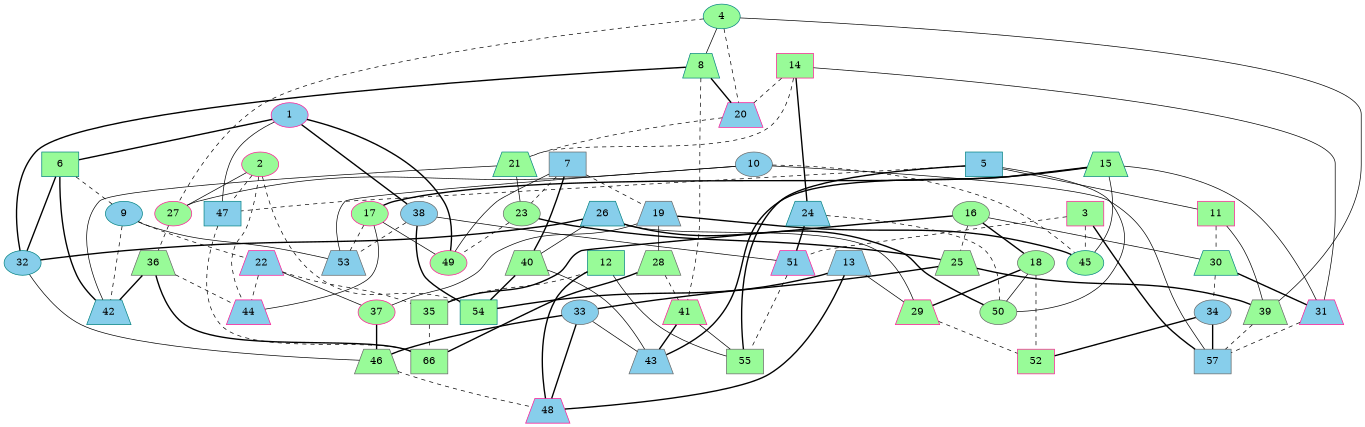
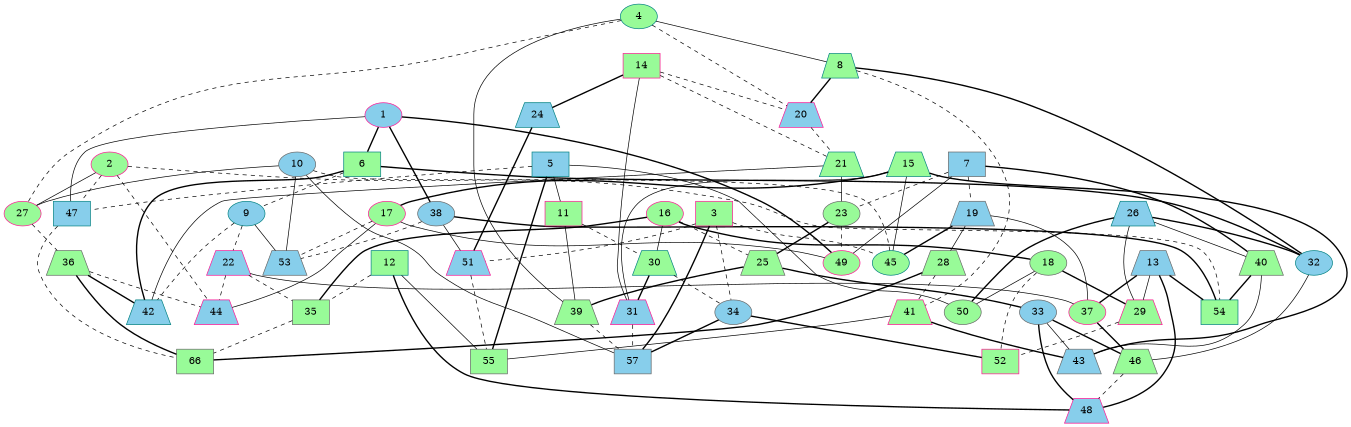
node "16": color gray40 -> deeppink
edge "24" -- "50": removed
edge "3" -- "34": added
edge "13" -- "37": added
